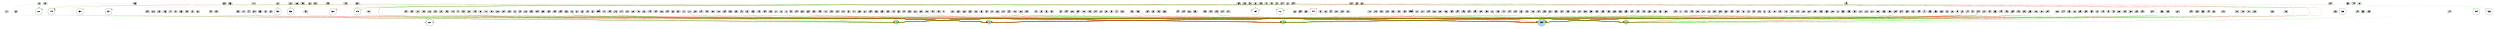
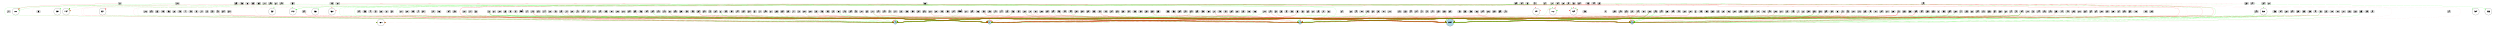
node "-67": added
